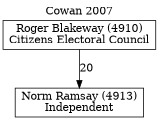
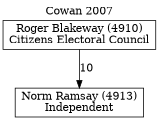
edge "Roger Blakeway (4910) Citizens Electoral Council" -> "Norm Ramsay (4913) Independent": label "20" -> "10"
